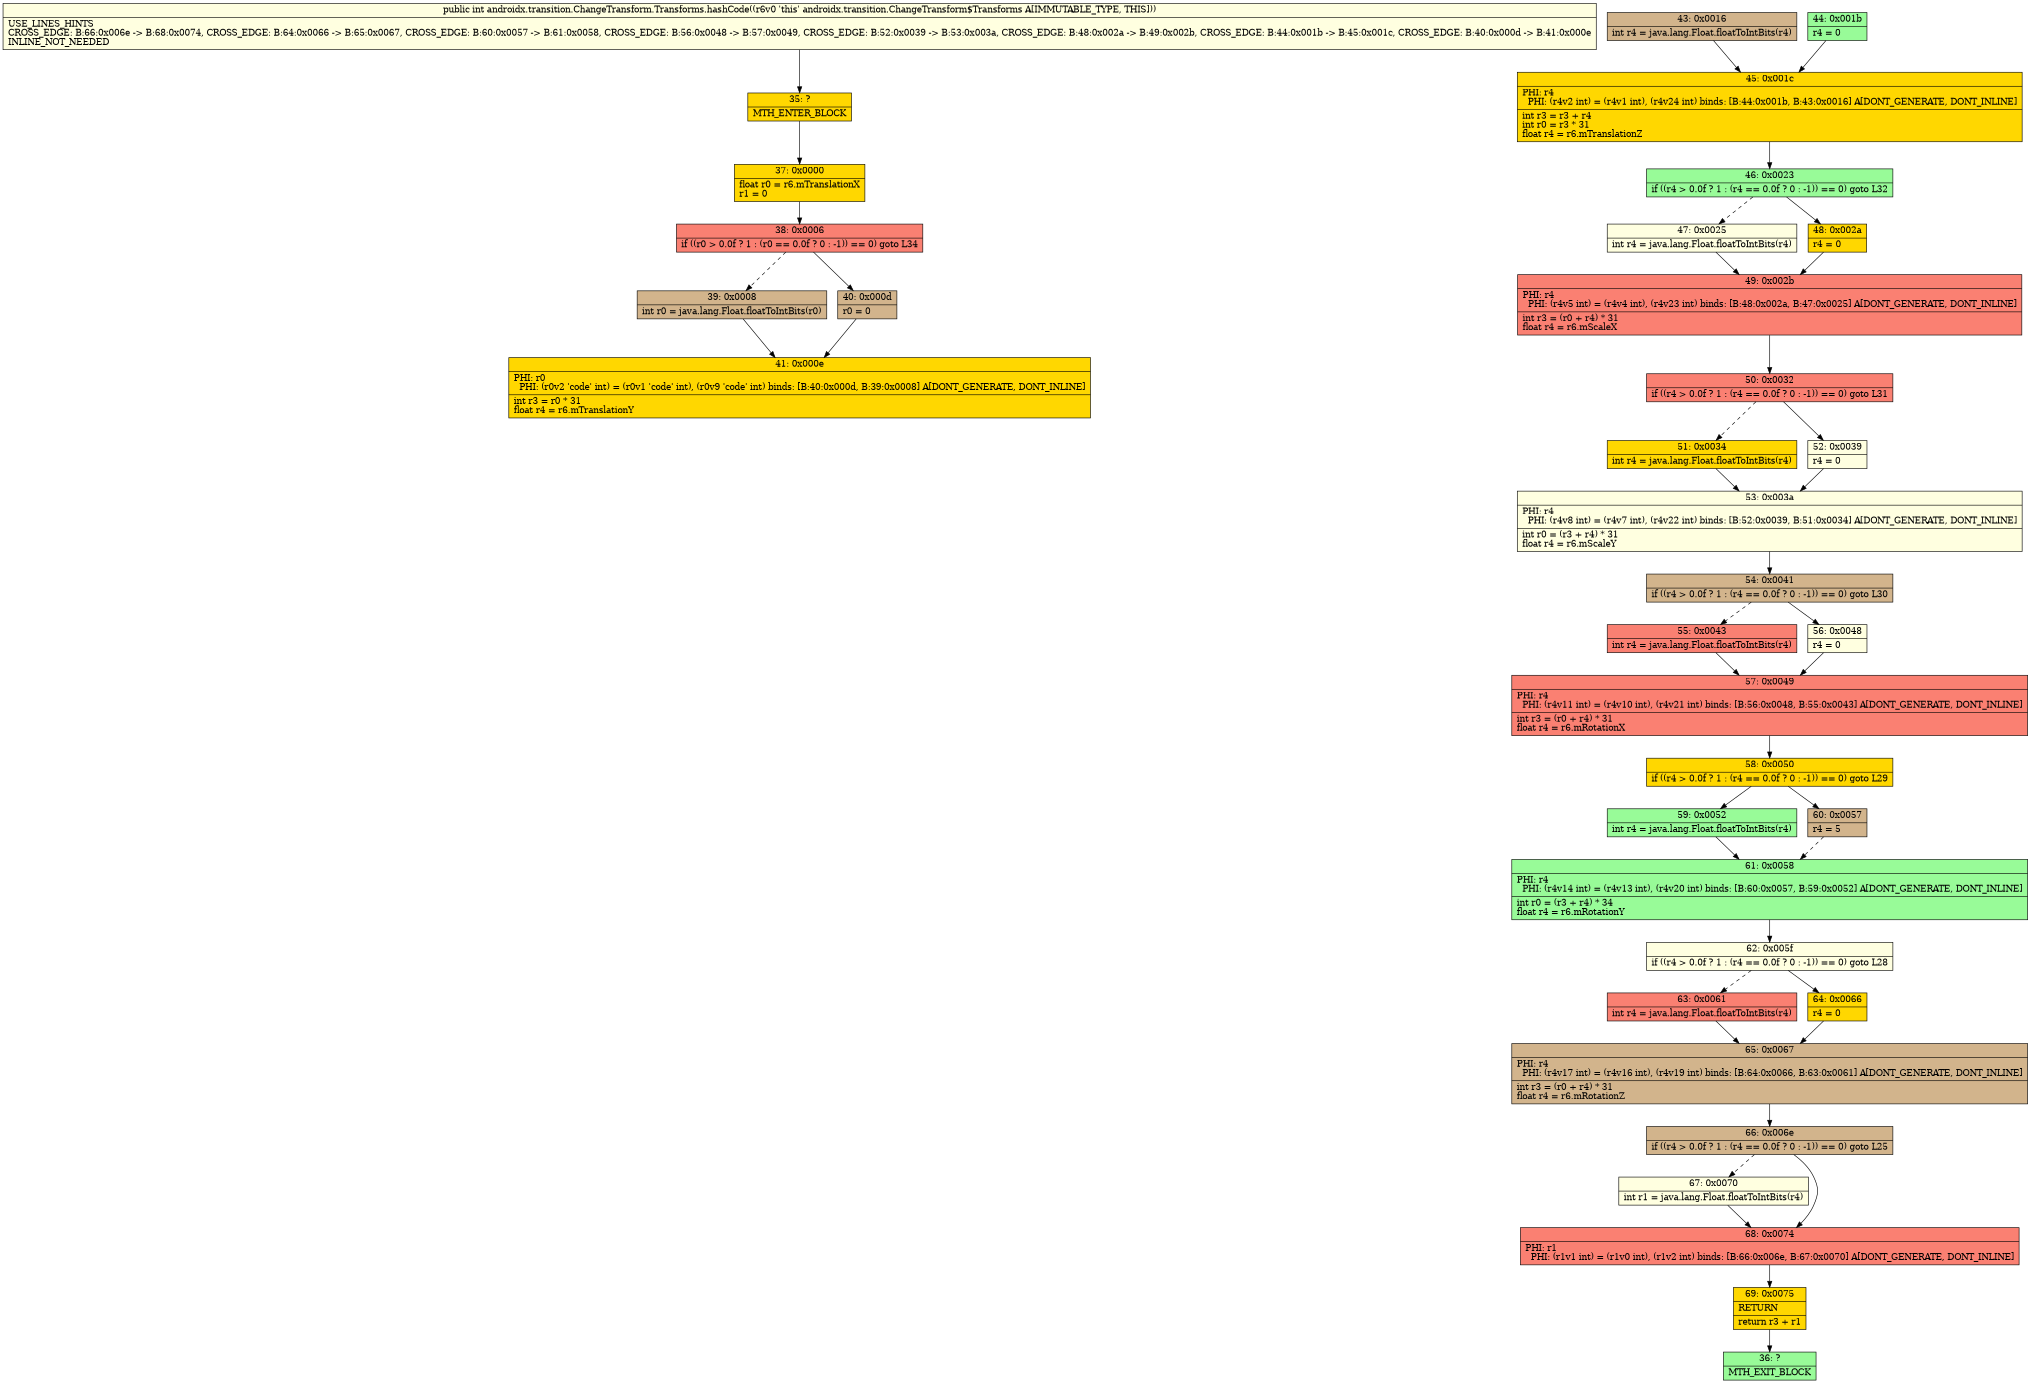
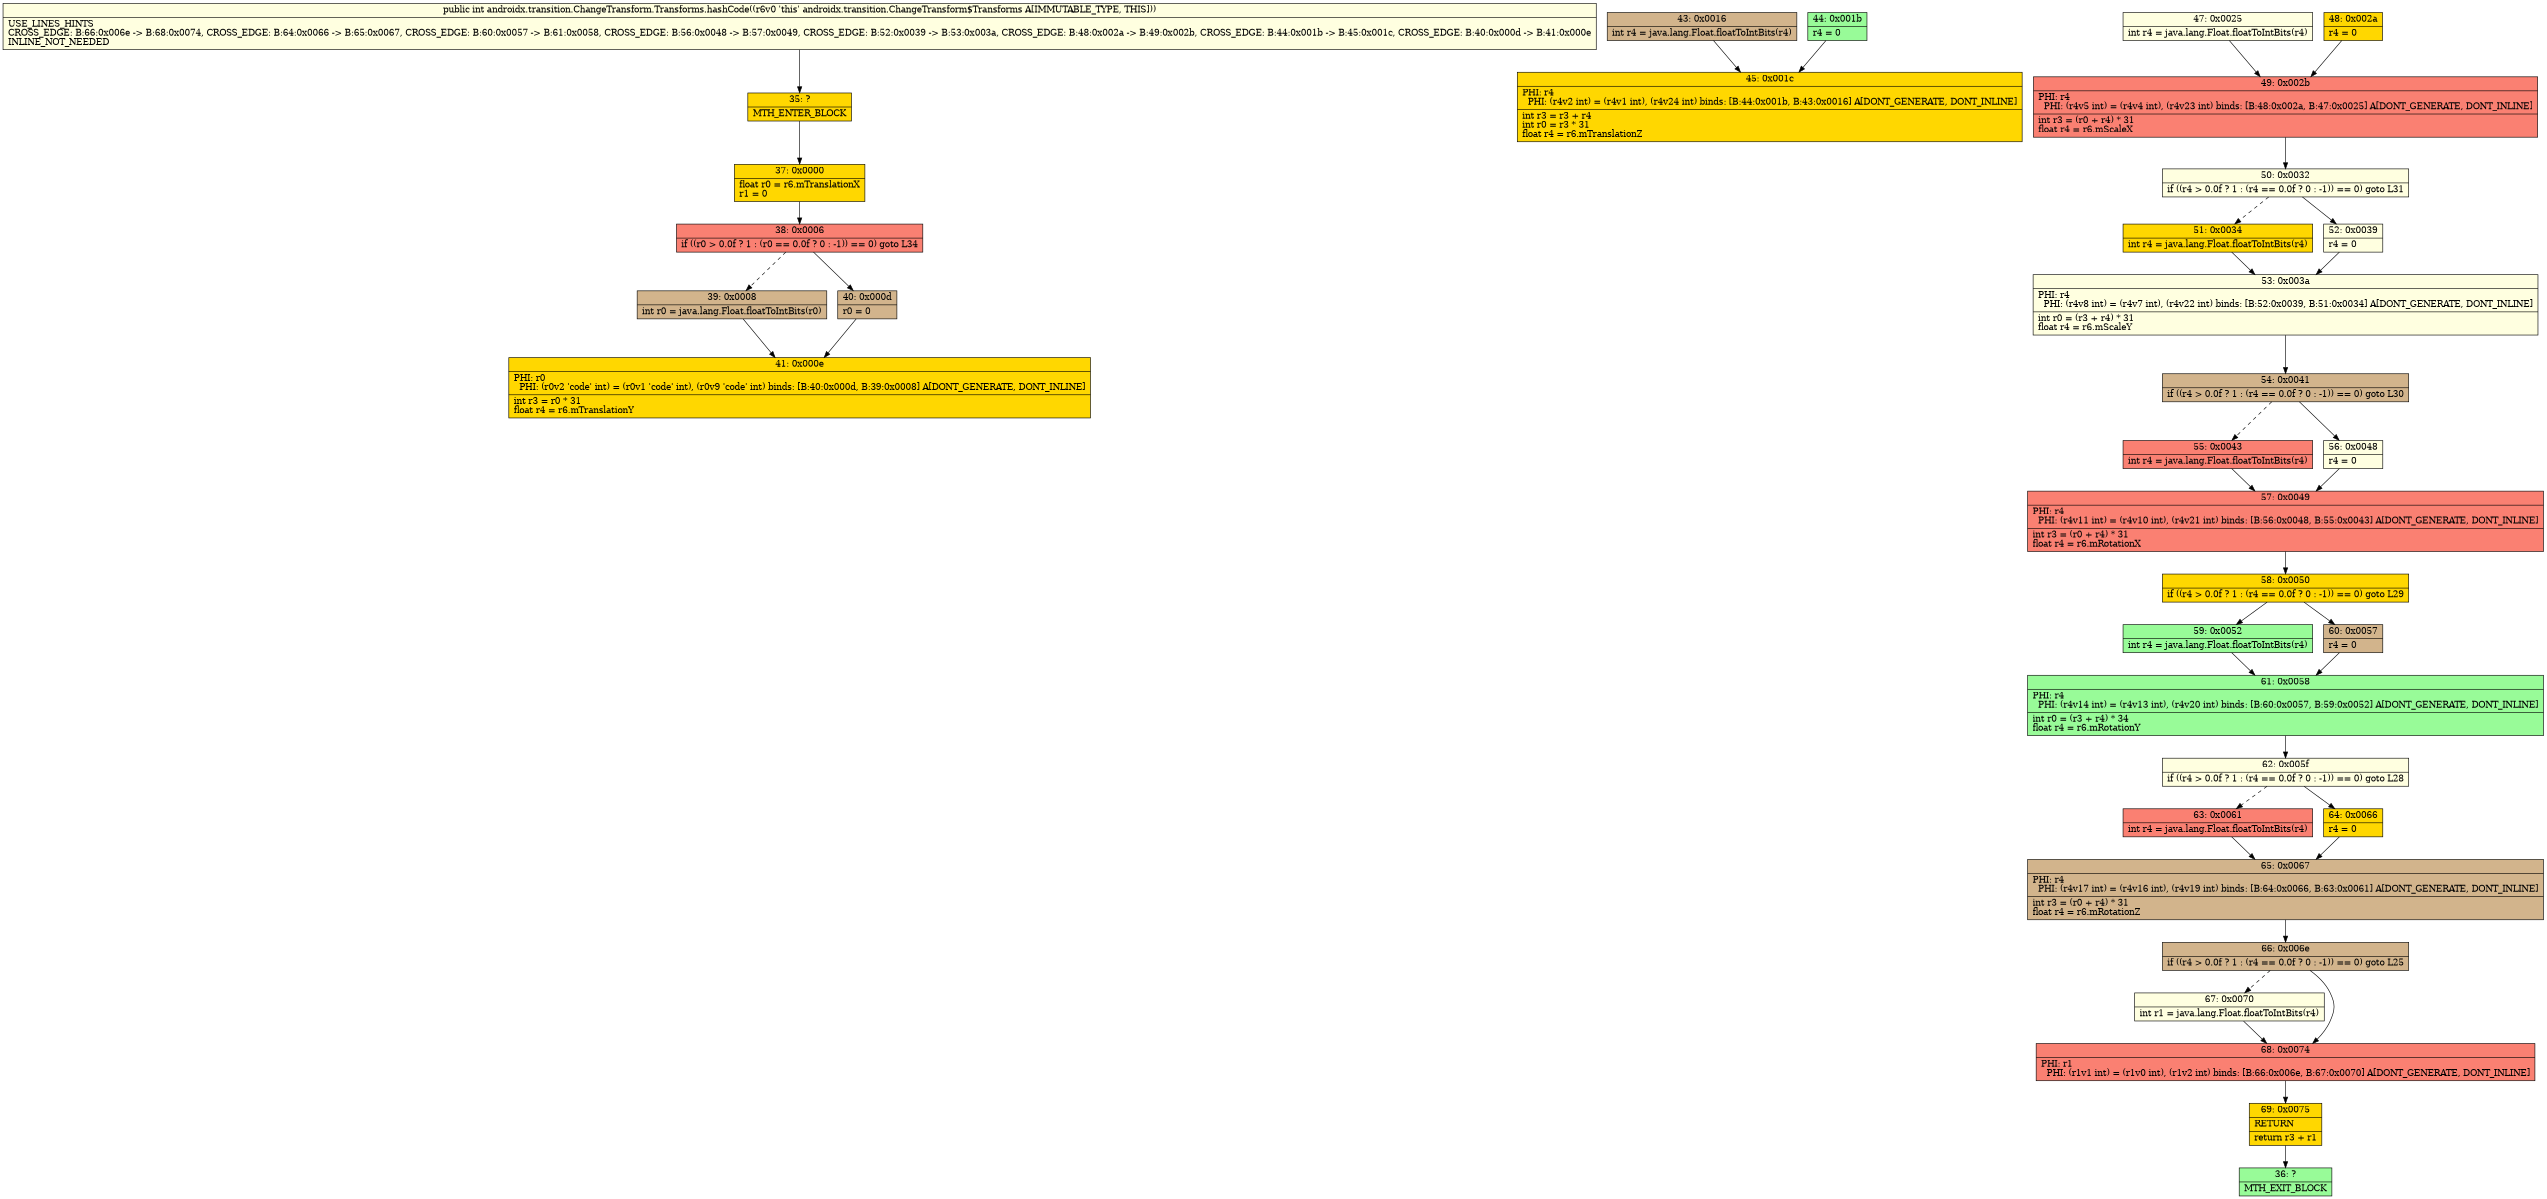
node "46: 0x0023": removed
node "50: 0x0032": fillcolor salmon -> lightyellow
node "60: 0x0057": text "r4 = 5" -> "r4 = 0"
edge "60: 0x0057" -> "61: 0x0058": style dashed -> solid
